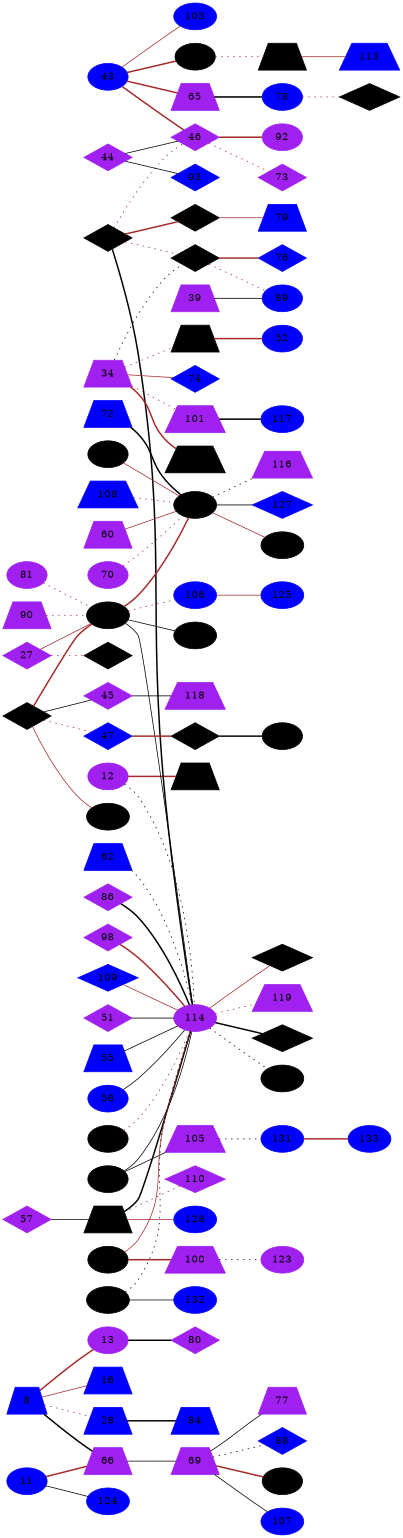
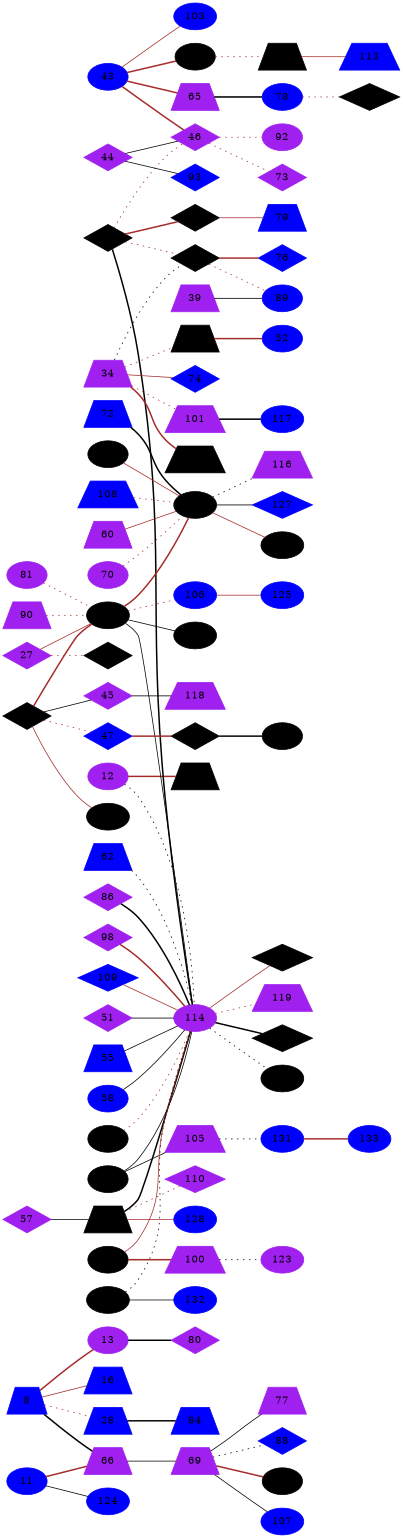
edge "46" -- "92": style bold -> dotted
